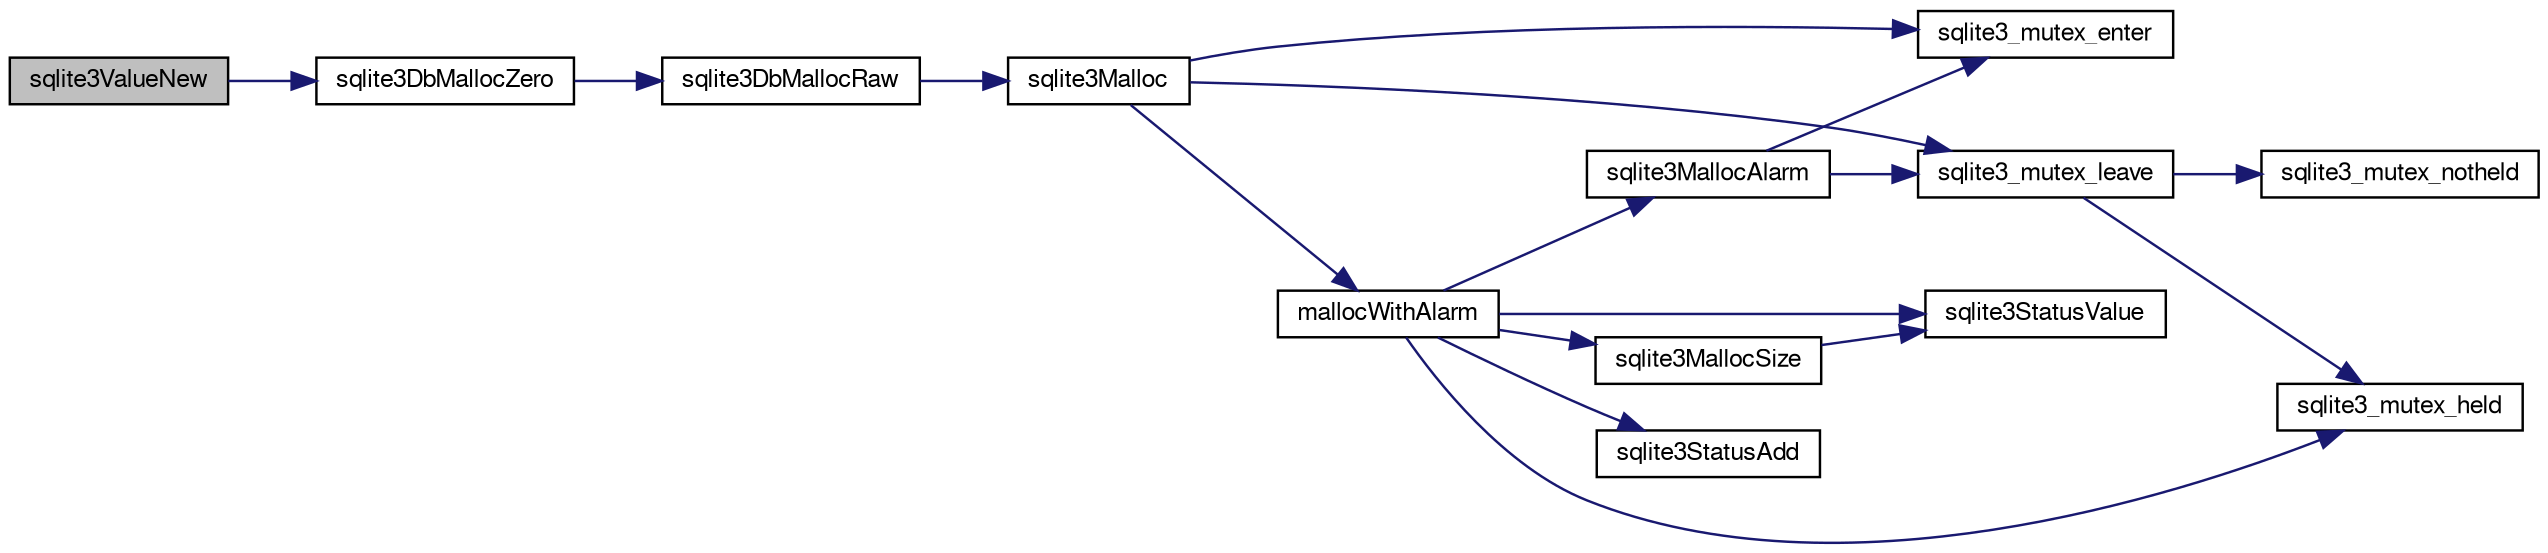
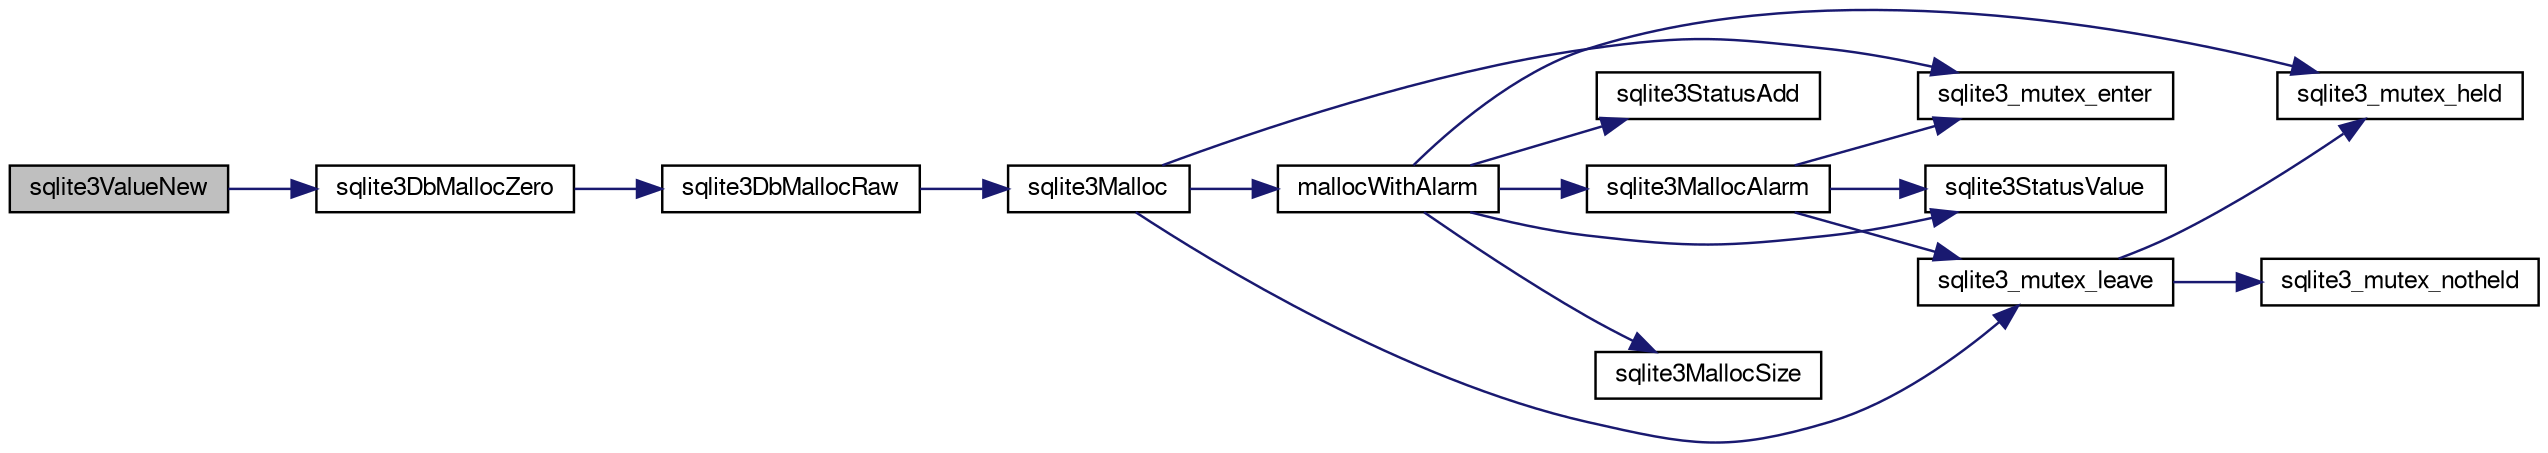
edge "sqlite3MallocSize" -> "sqlite3StatusValue": now "sqlite3MallocAlarm" -> "sqlite3StatusValue"
